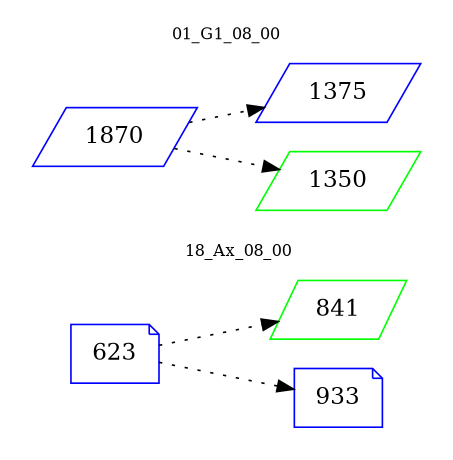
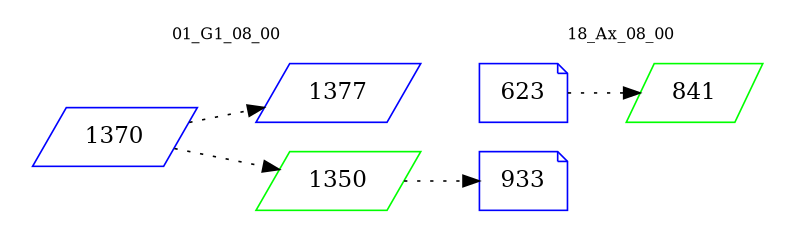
node "1375": label "1375" -> "1377"
node "1870": label "1870" -> "1370"
edge "623" -> "933": now "1350" -> "933"
